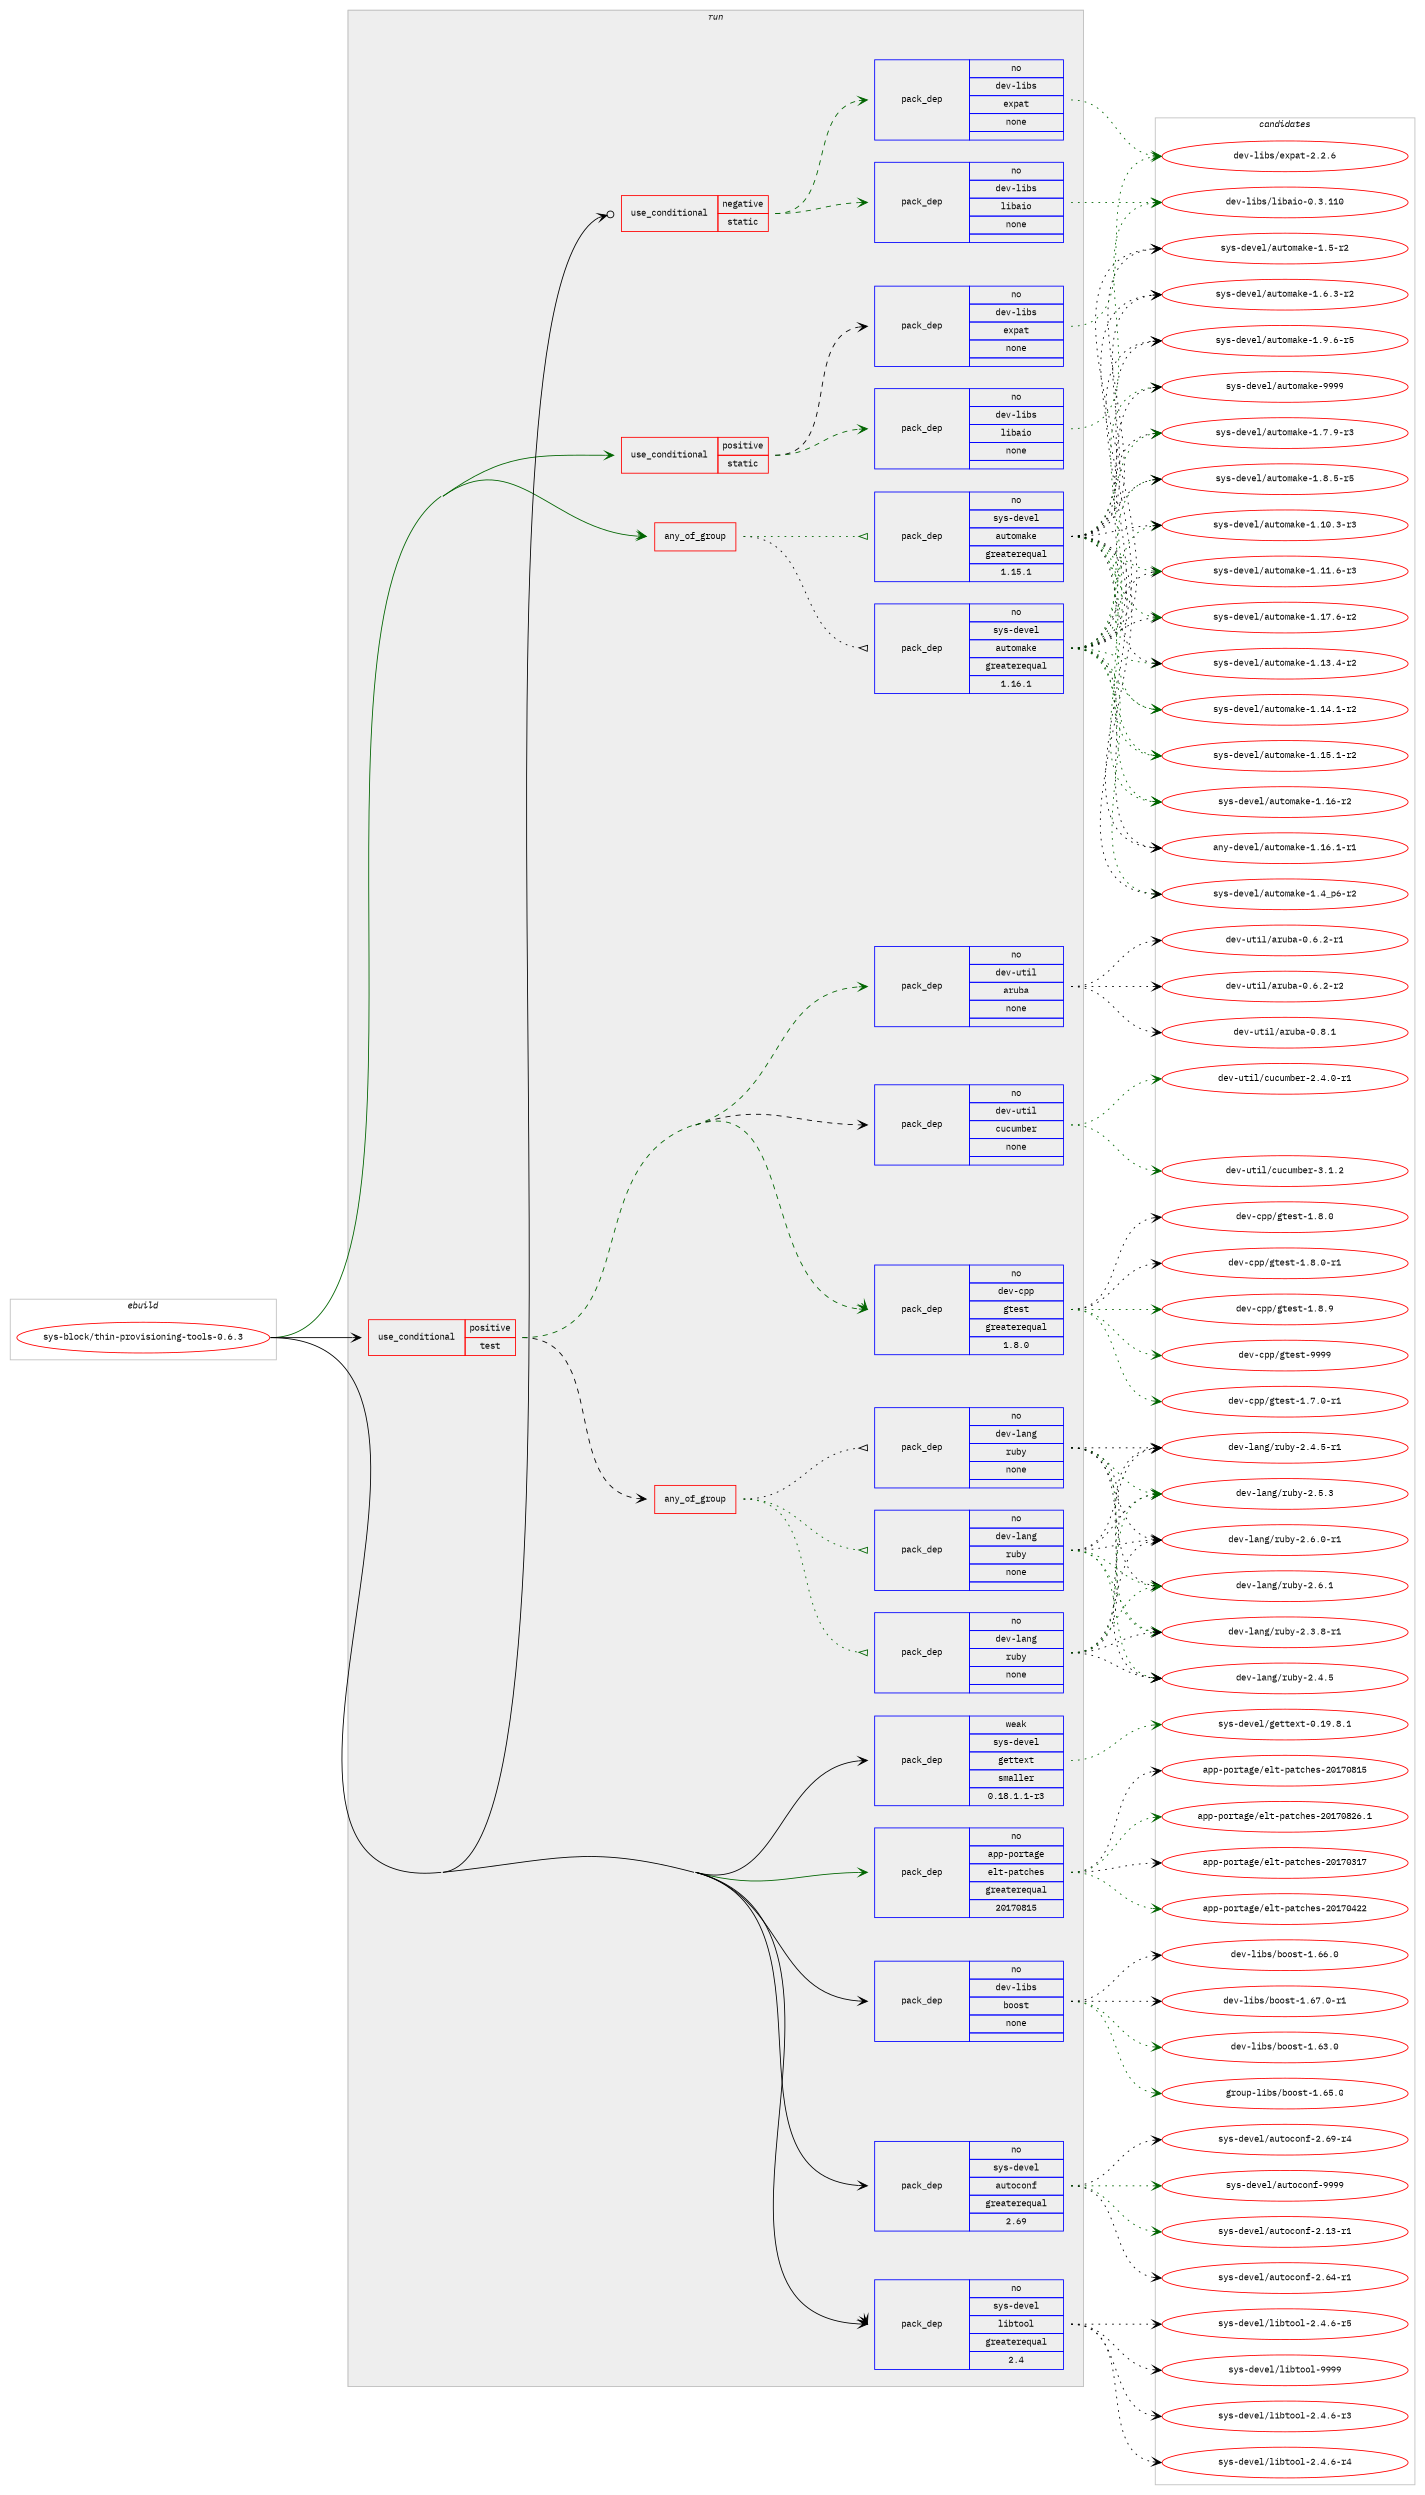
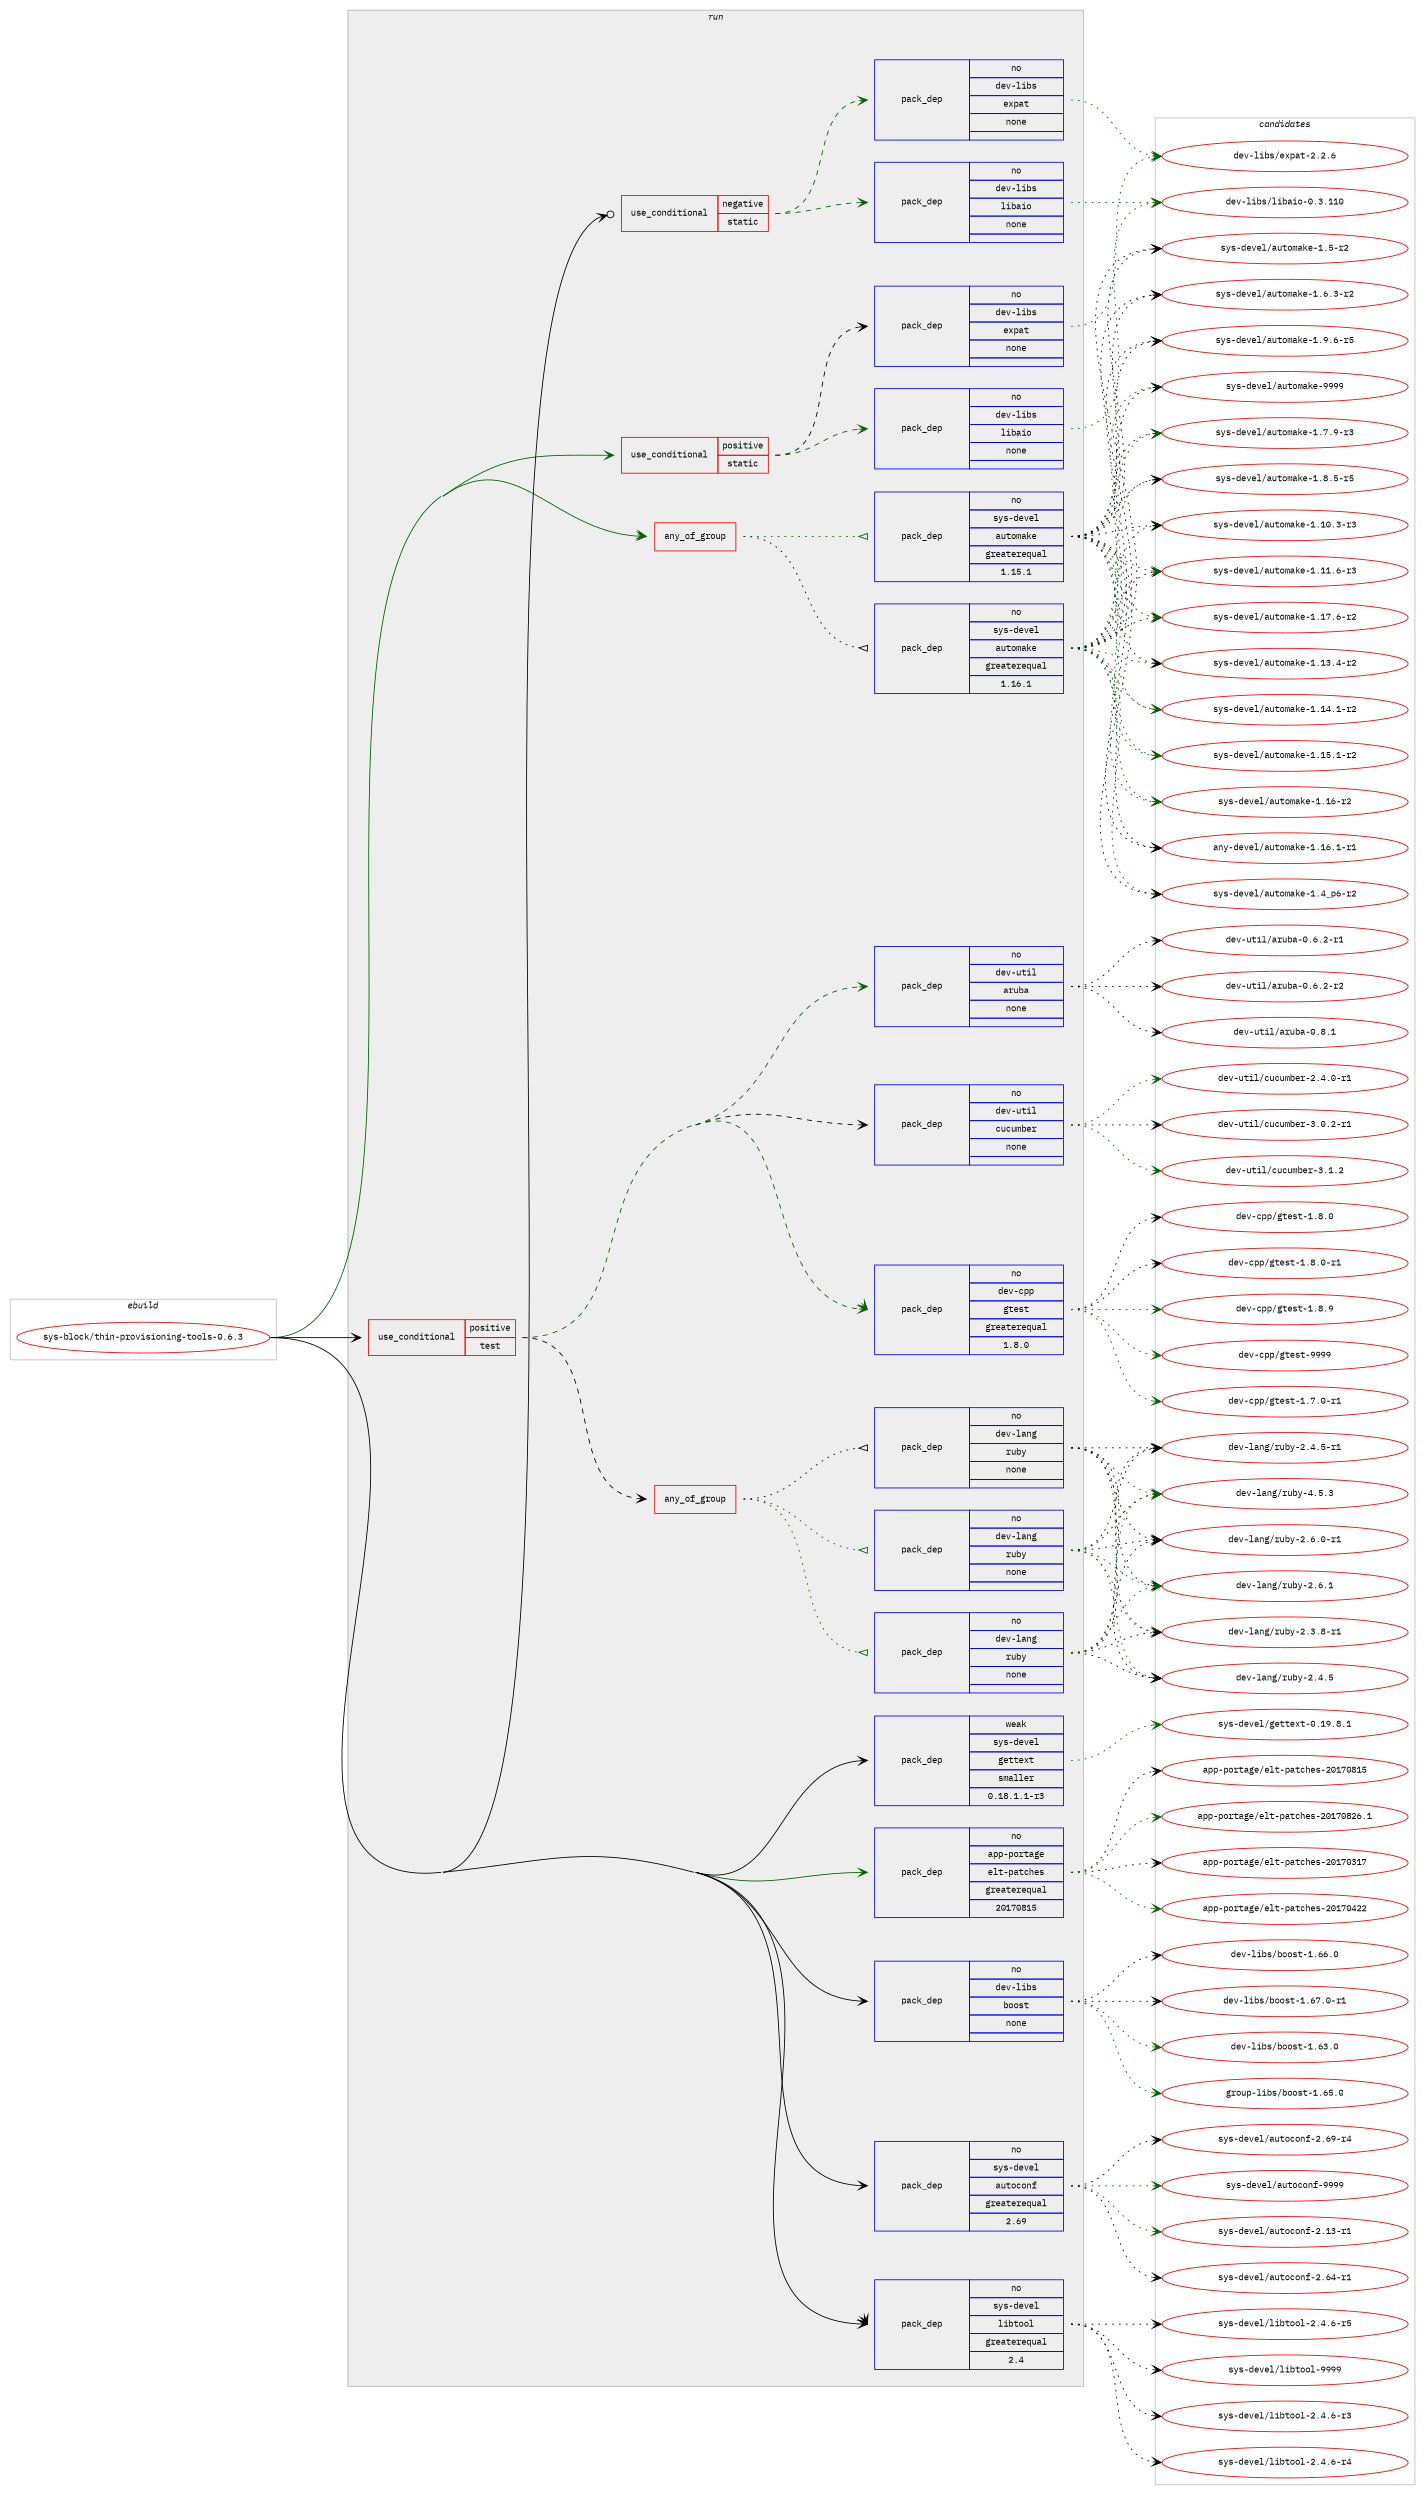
node "dev-util/cucumber-3.0.2-r1": added
node "dev-lang/ruby-2.5.3": label "dev-lang/ruby-2.5.3" -> "dev-lang/ruby-4.5.3"
